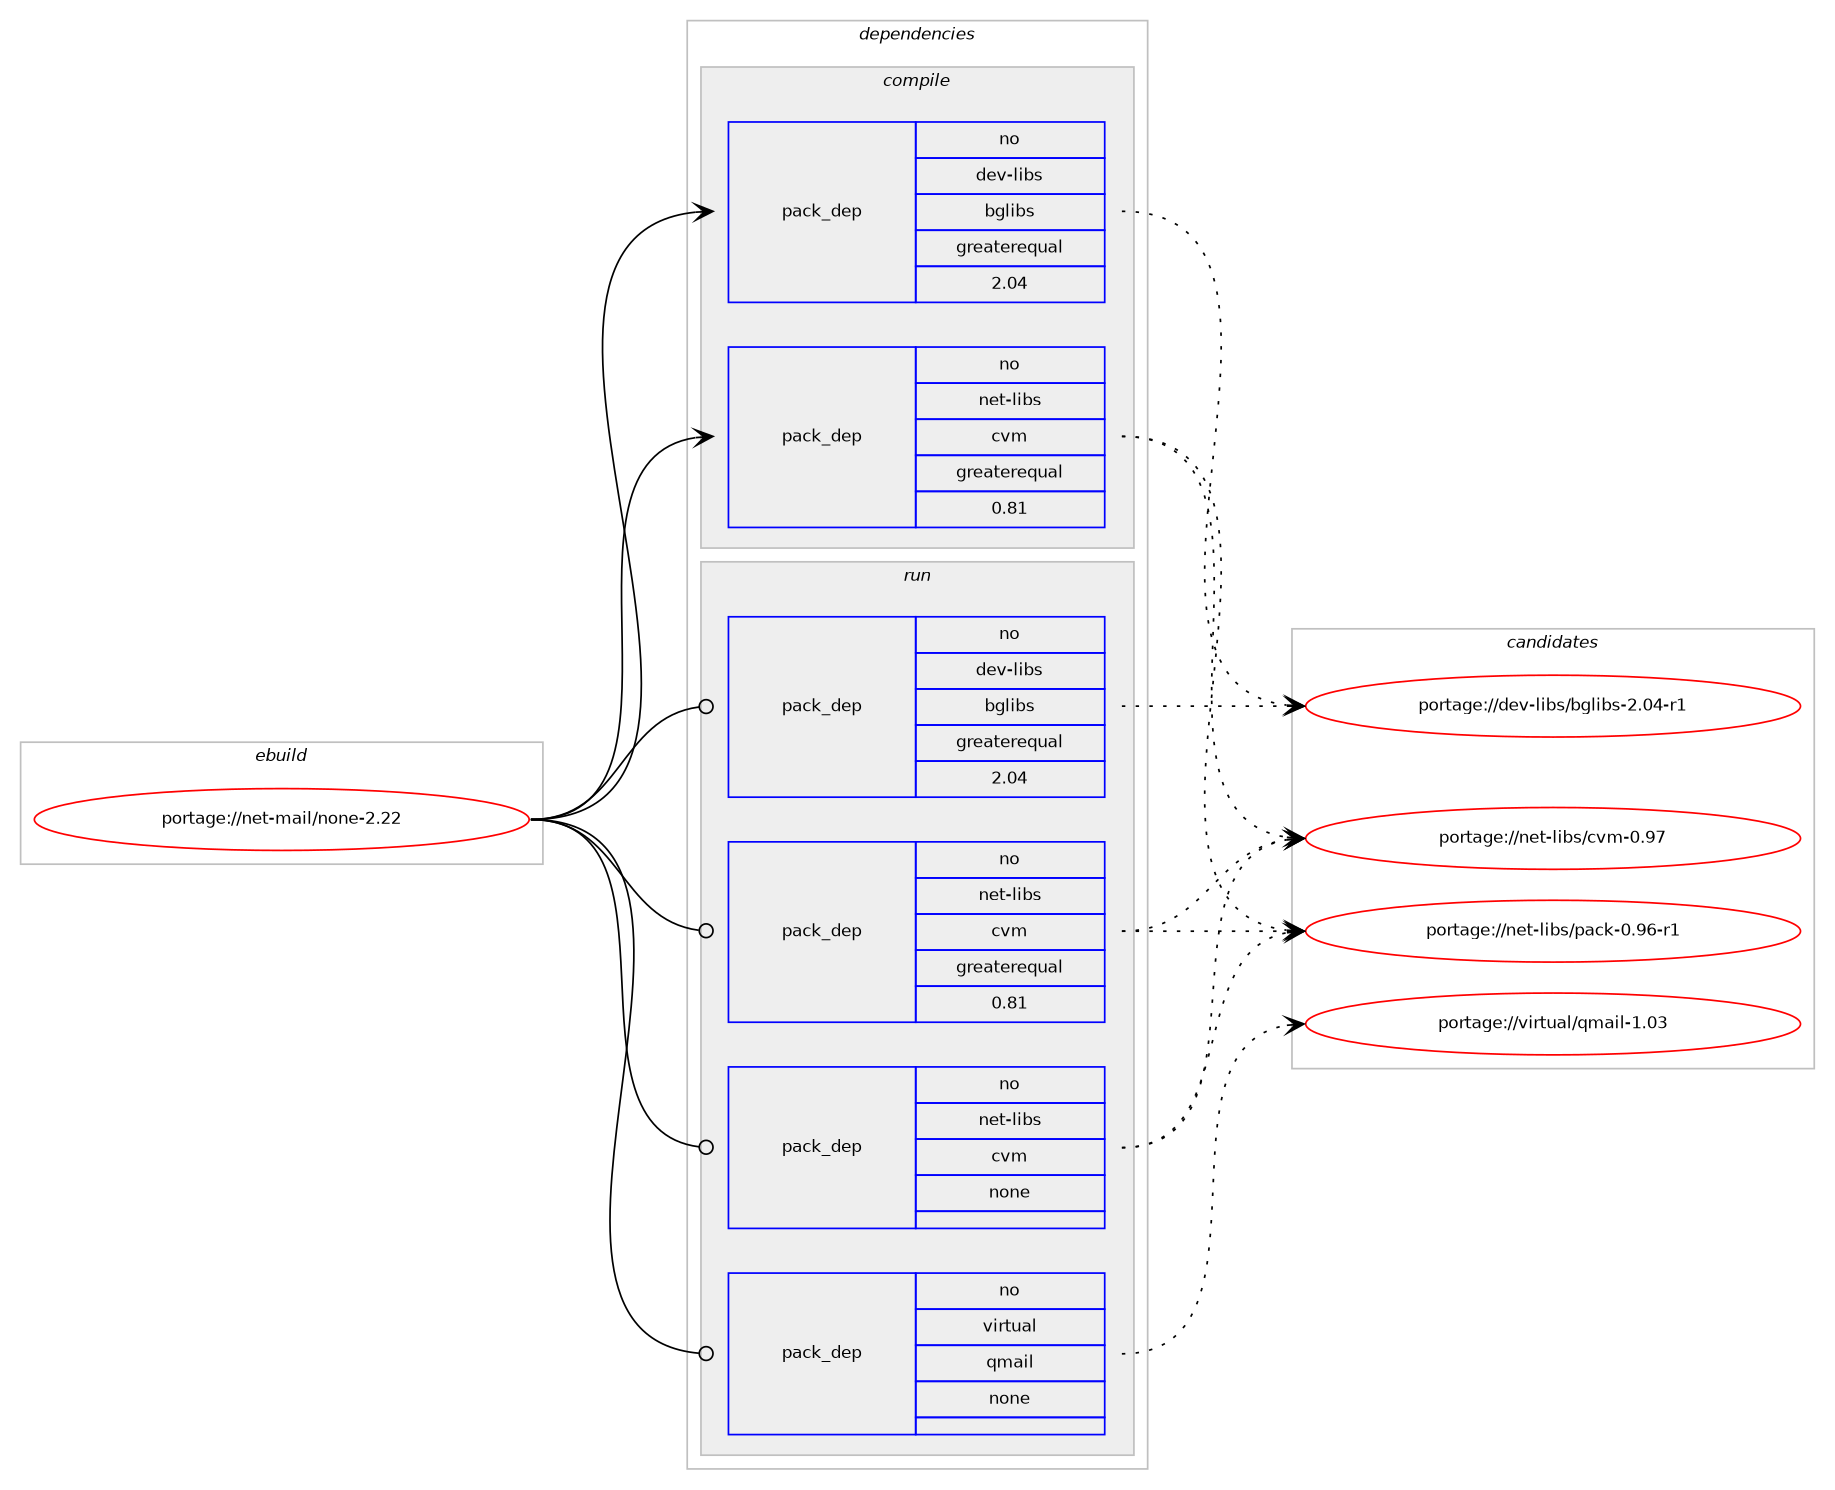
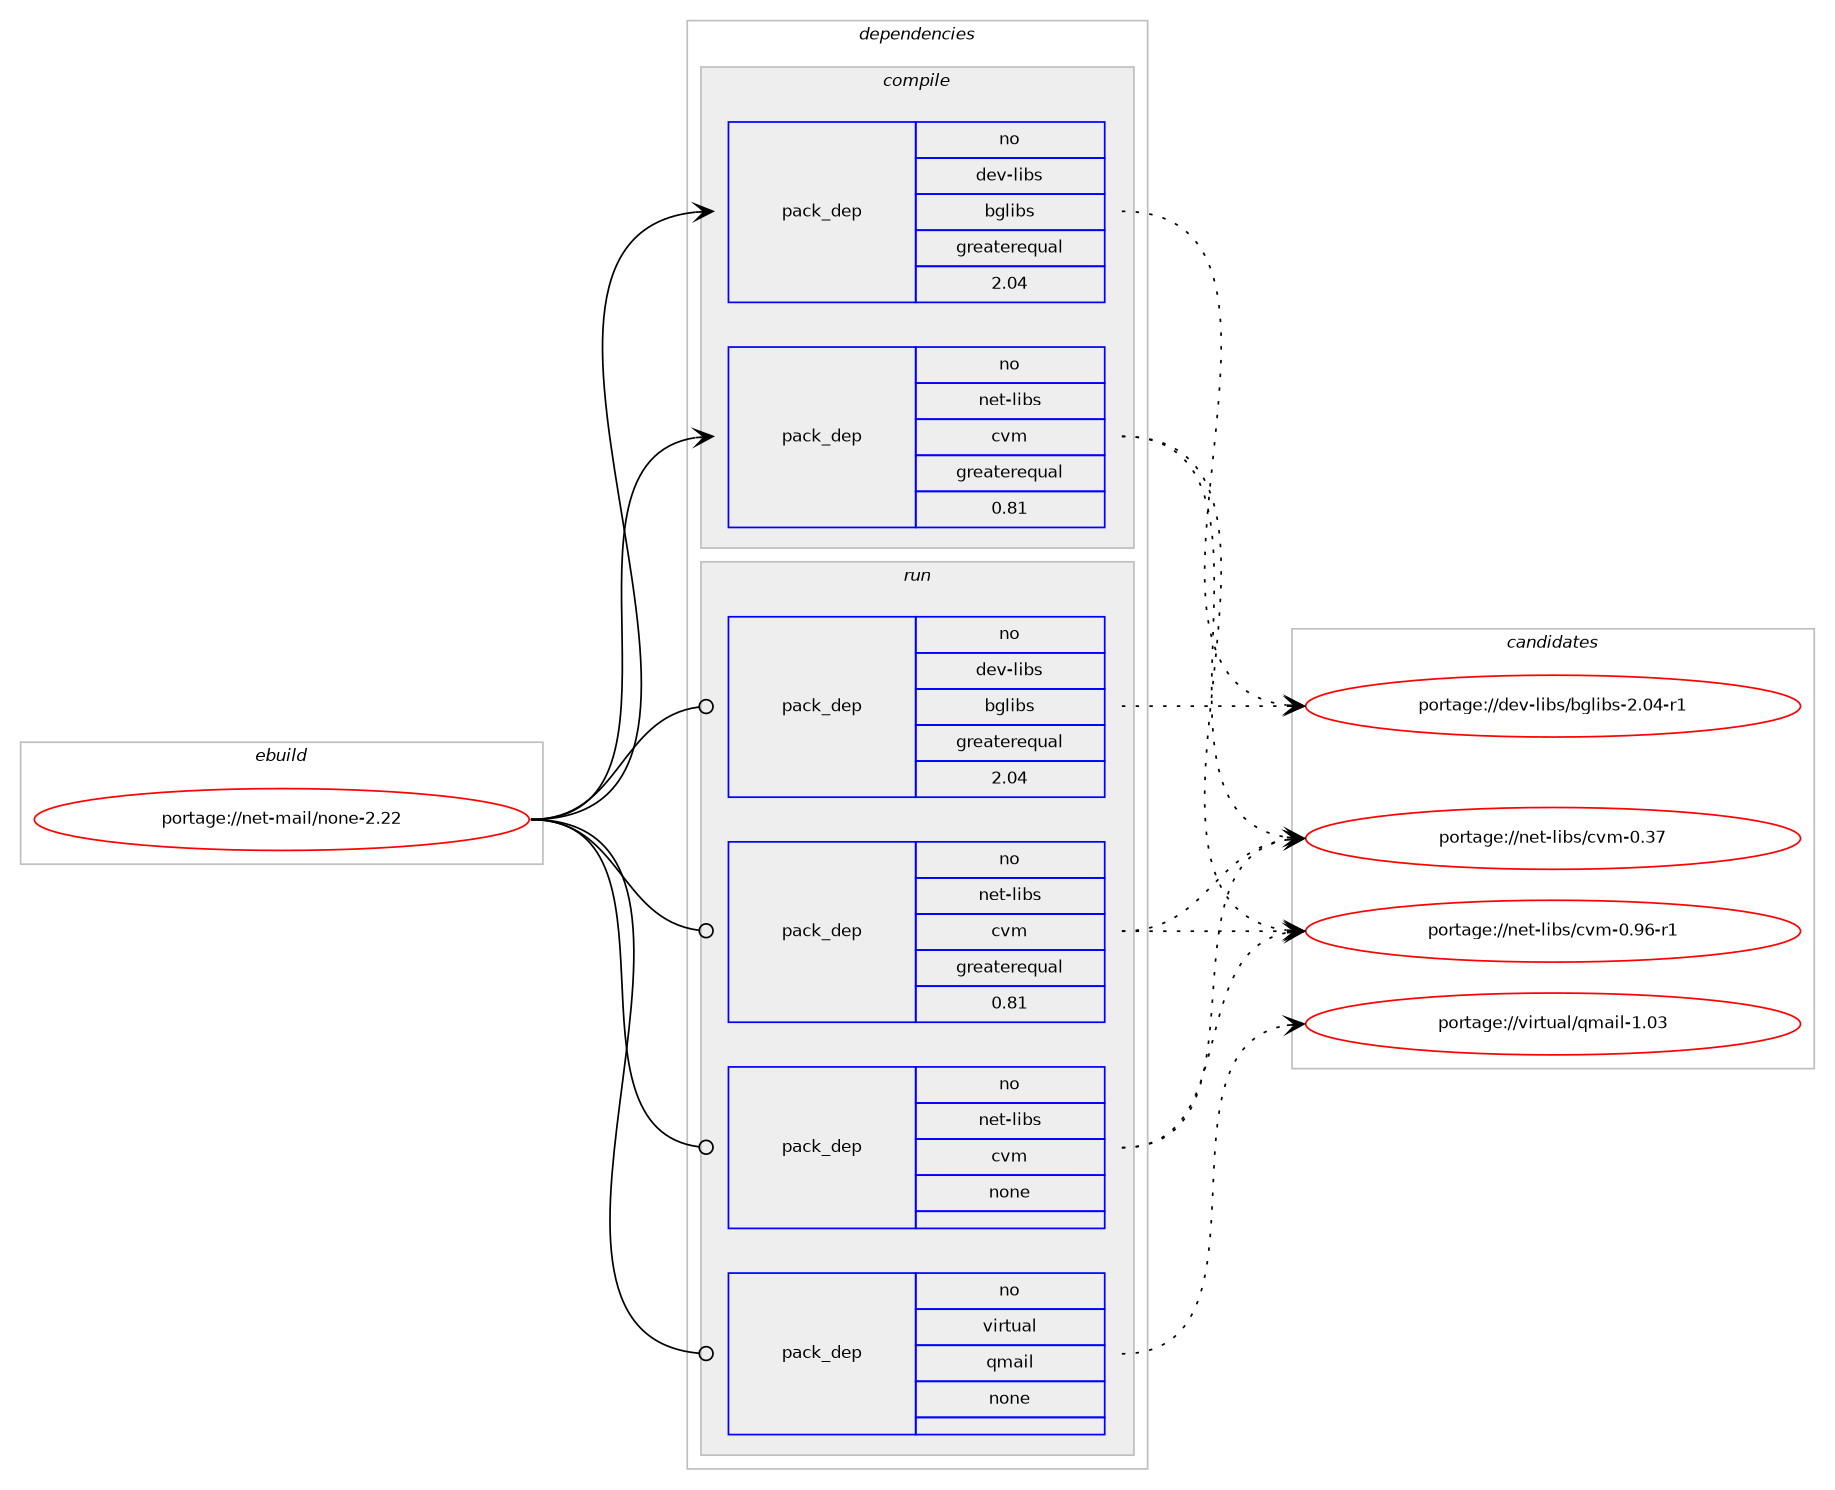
node "portage://net-libs/cvm-0.97": label "portage://net-libs/cvm-0.97" -> "portage://net-libs/cvm-0.37"
node "portage://net-libs/pack-0.96-r1": label "portage://net-libs/pack-0.96-r1" -> "portage://net-libs/cvm-0.96-r1"
